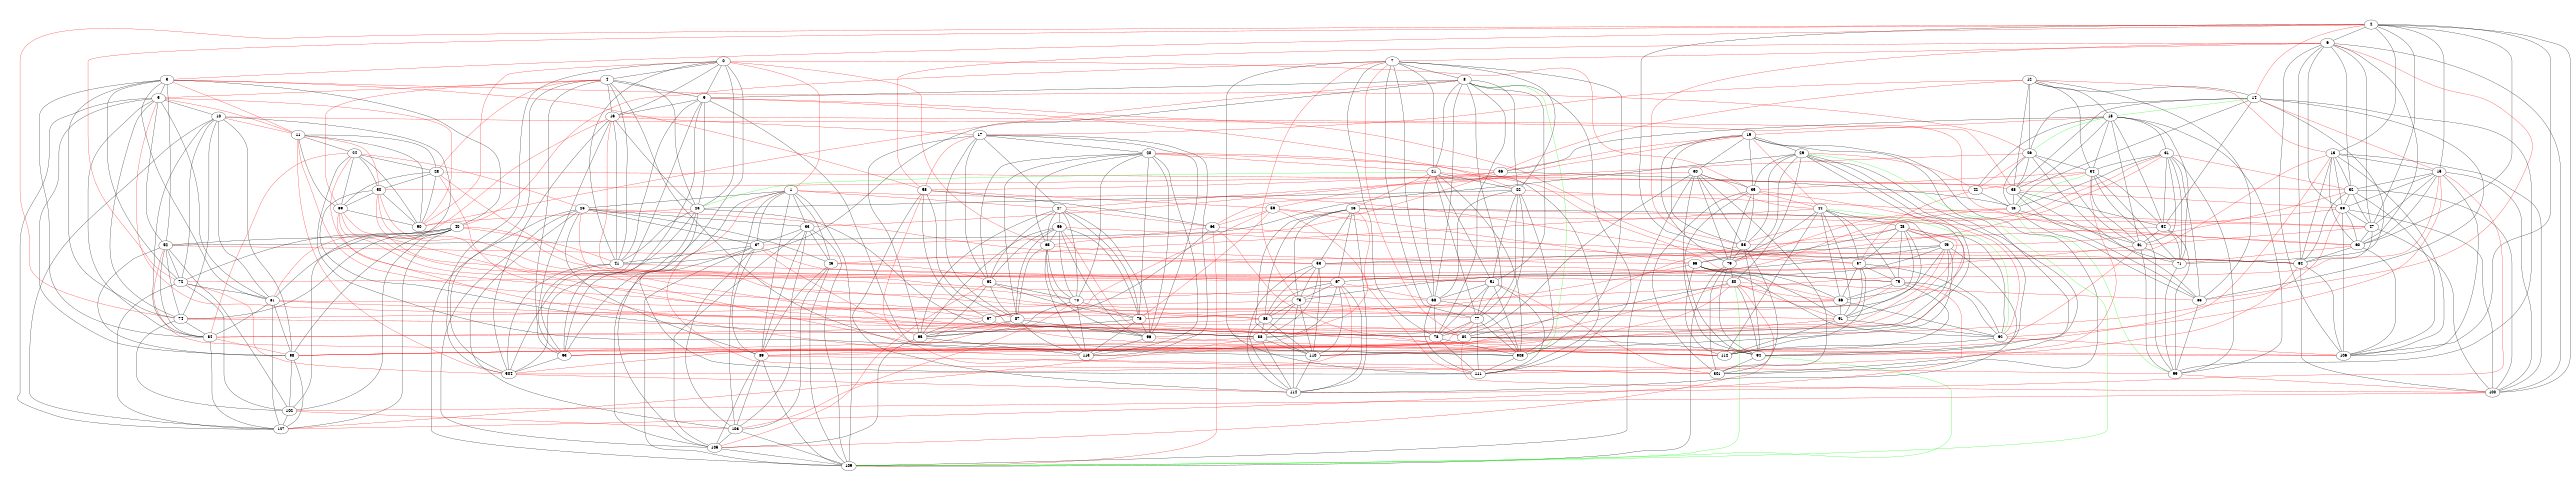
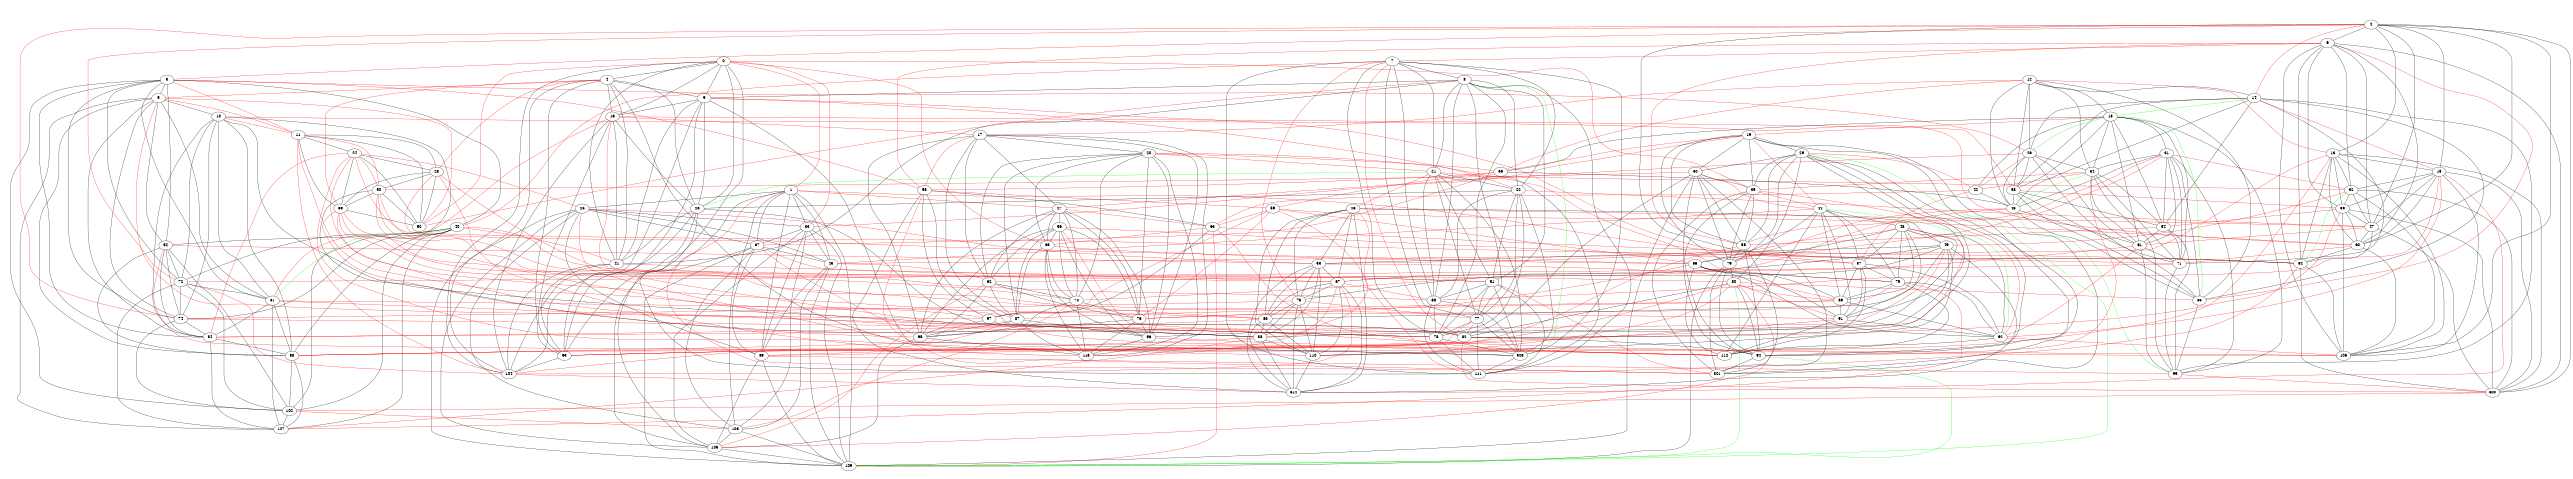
edge "0" -- "33": added
edge "12" -- "43": added
edge "24" -- "50": color black -> red
edge "28" -- "38": now "28" -- "71"
edge "18" -- "85": added
edge "23" -- "90": removed
edge "32" -- "64": color black -> green
edge "29" -- "52": now "29" -- "30"
edge "40" -- "81": color black -> green
edge "24" -- "66": added
edge "37" -- "41": now "37" -- "45"
edge "53" -- "67": added
edge "3" -- "102": added
edge "72" -- "74": added
edge "69" -- "95": added
edge "67" -- "88": color black -> red
edge "48" -- "96": color red -> black
edge "24" -- "110": color black -> red
edge "10" -- "127": now "10" -- "82"
edge "84" -- "98": color red -> black
node "504": label "504" -> "104"
edge "89" -- "103": removed
node "114": label "114" -> "514"
node "100": label "100" -> "500"
